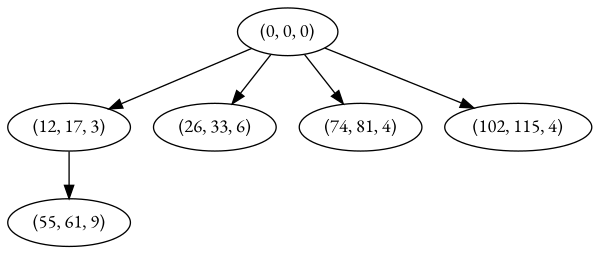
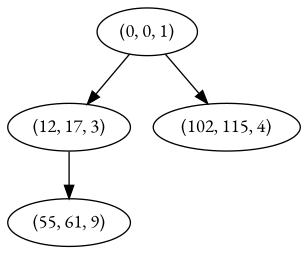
node "(0, 0, 0)": label "(0, 0, 0)" -> "(0, 0, 1)"
node "(26, 33, 6)": removed
node "(74, 81, 4)": removed
